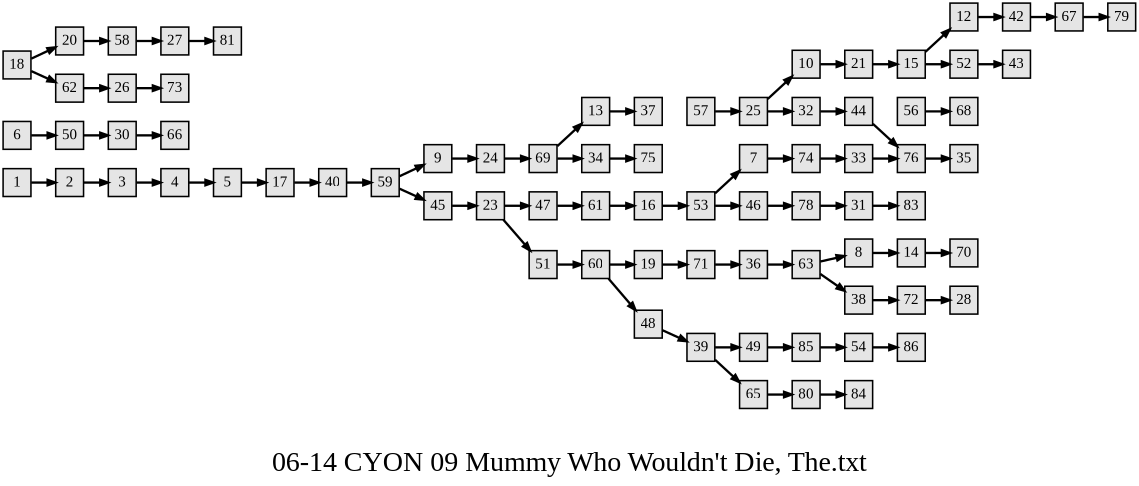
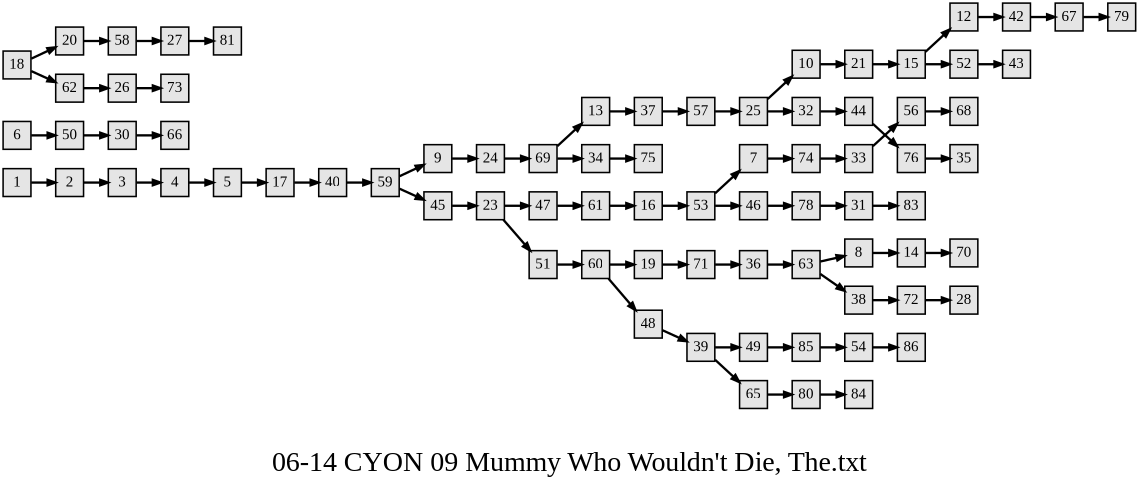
edge "37" -> "57": added
edge "33" -> "76": now "33" -> "56"
